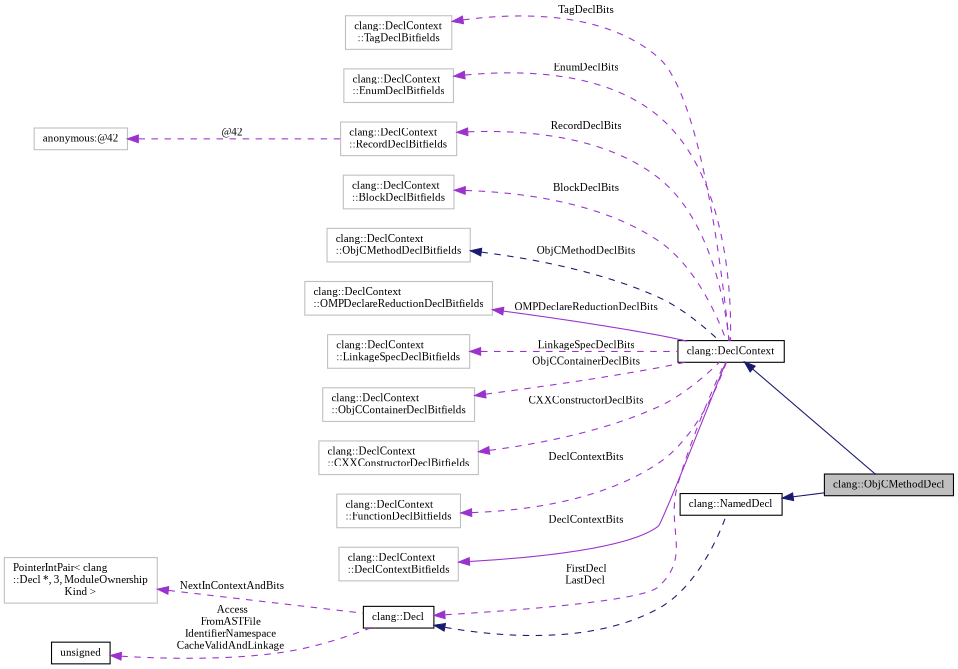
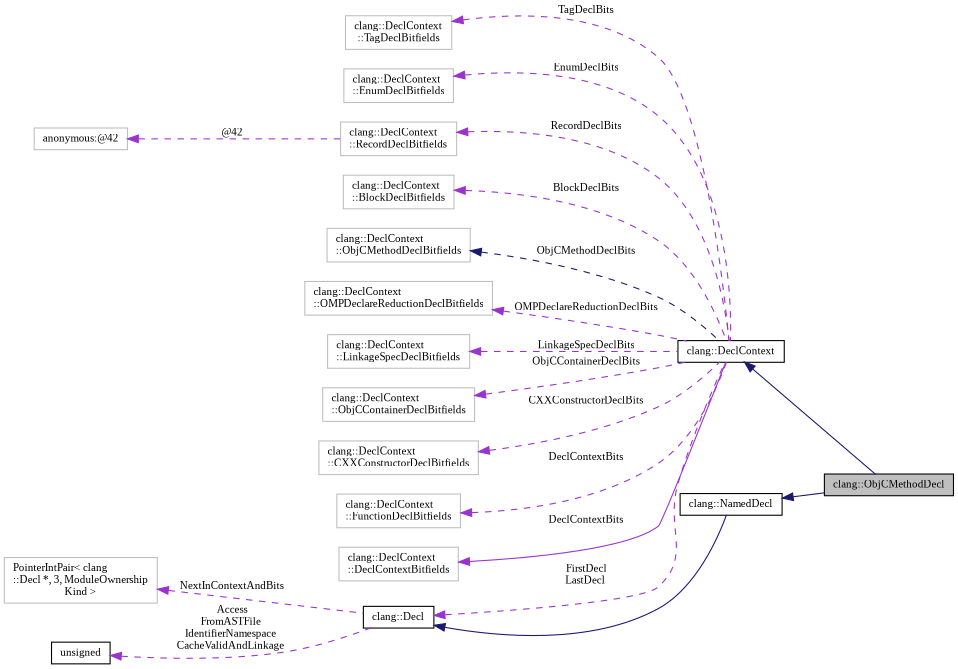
edge "clang::DeclContext" -> "clang::DeclContext ::OMPDeclareReductionDeclBitfields": style solid -> dashed
edge "clang::NamedDecl" -> "clang::Decl": style dashed -> solid
